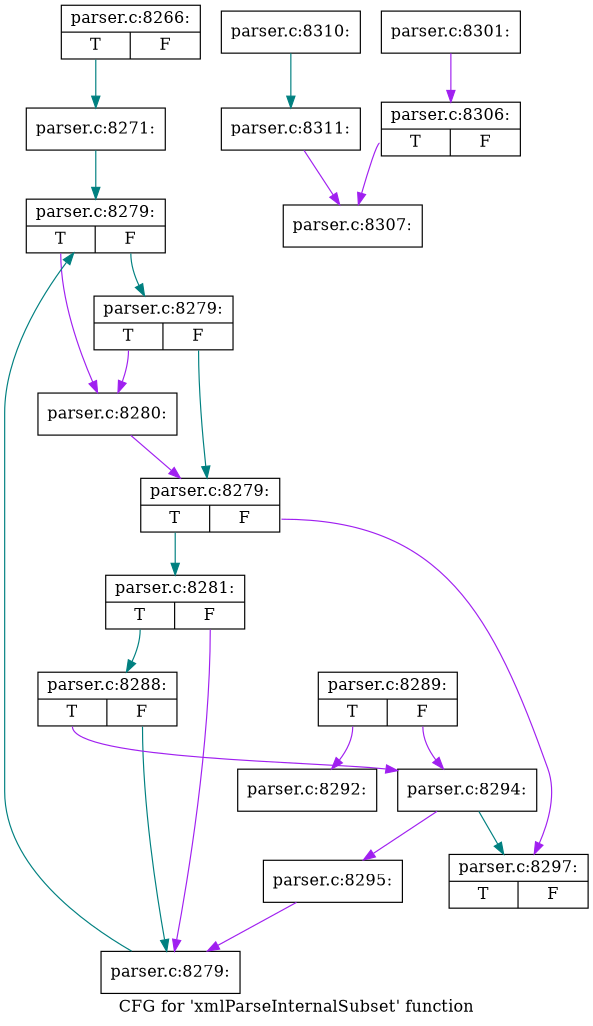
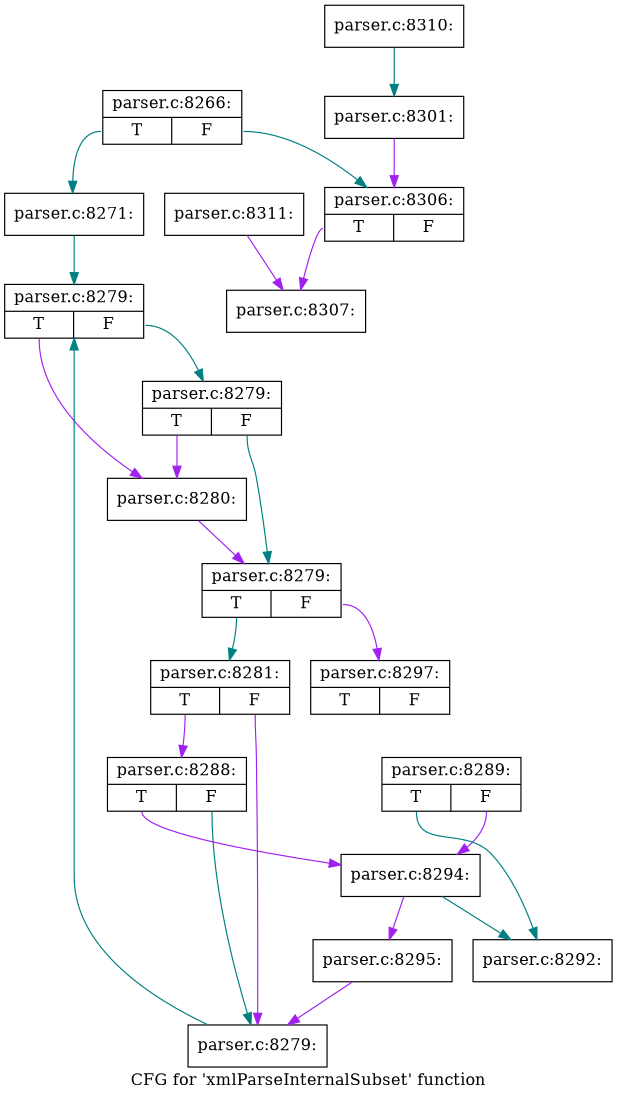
edge "parser.c:8310:" -> "parser.c:8311:": now "parser.c:8310:" -> "parser.c:8301:"
edge "parser.c:8266:" -> "parser.c:8306:": added
edge "parser.c:8281:" -> "parser.c:8288:": color teal -> purple
edge "parser.c:8289:" -> "parser.c:8292:": color purple -> teal
edge "parser.c:8294:" -> "parser.c:8297:": now "parser.c:8294:" -> "parser.c:8292:"
